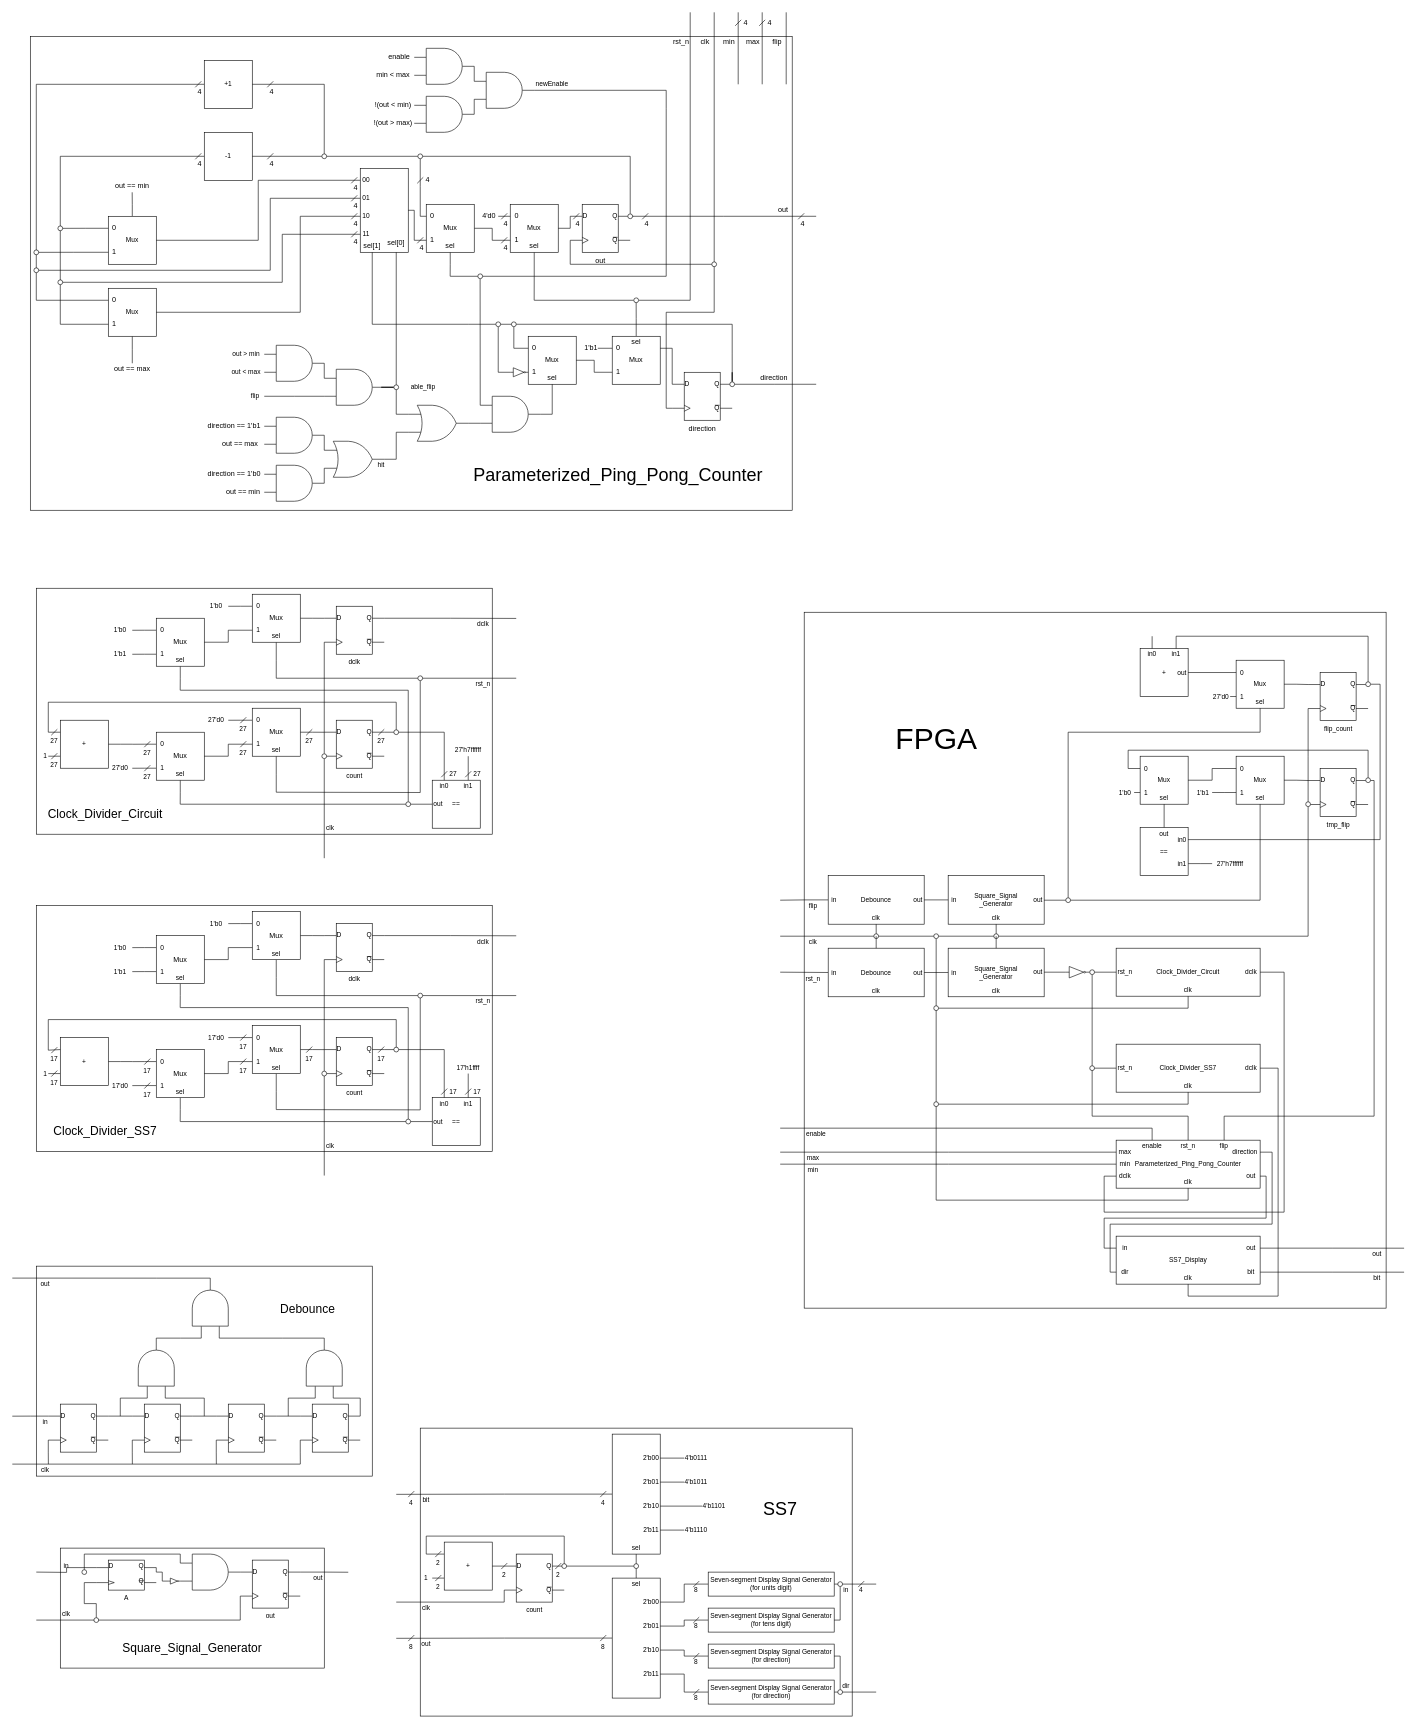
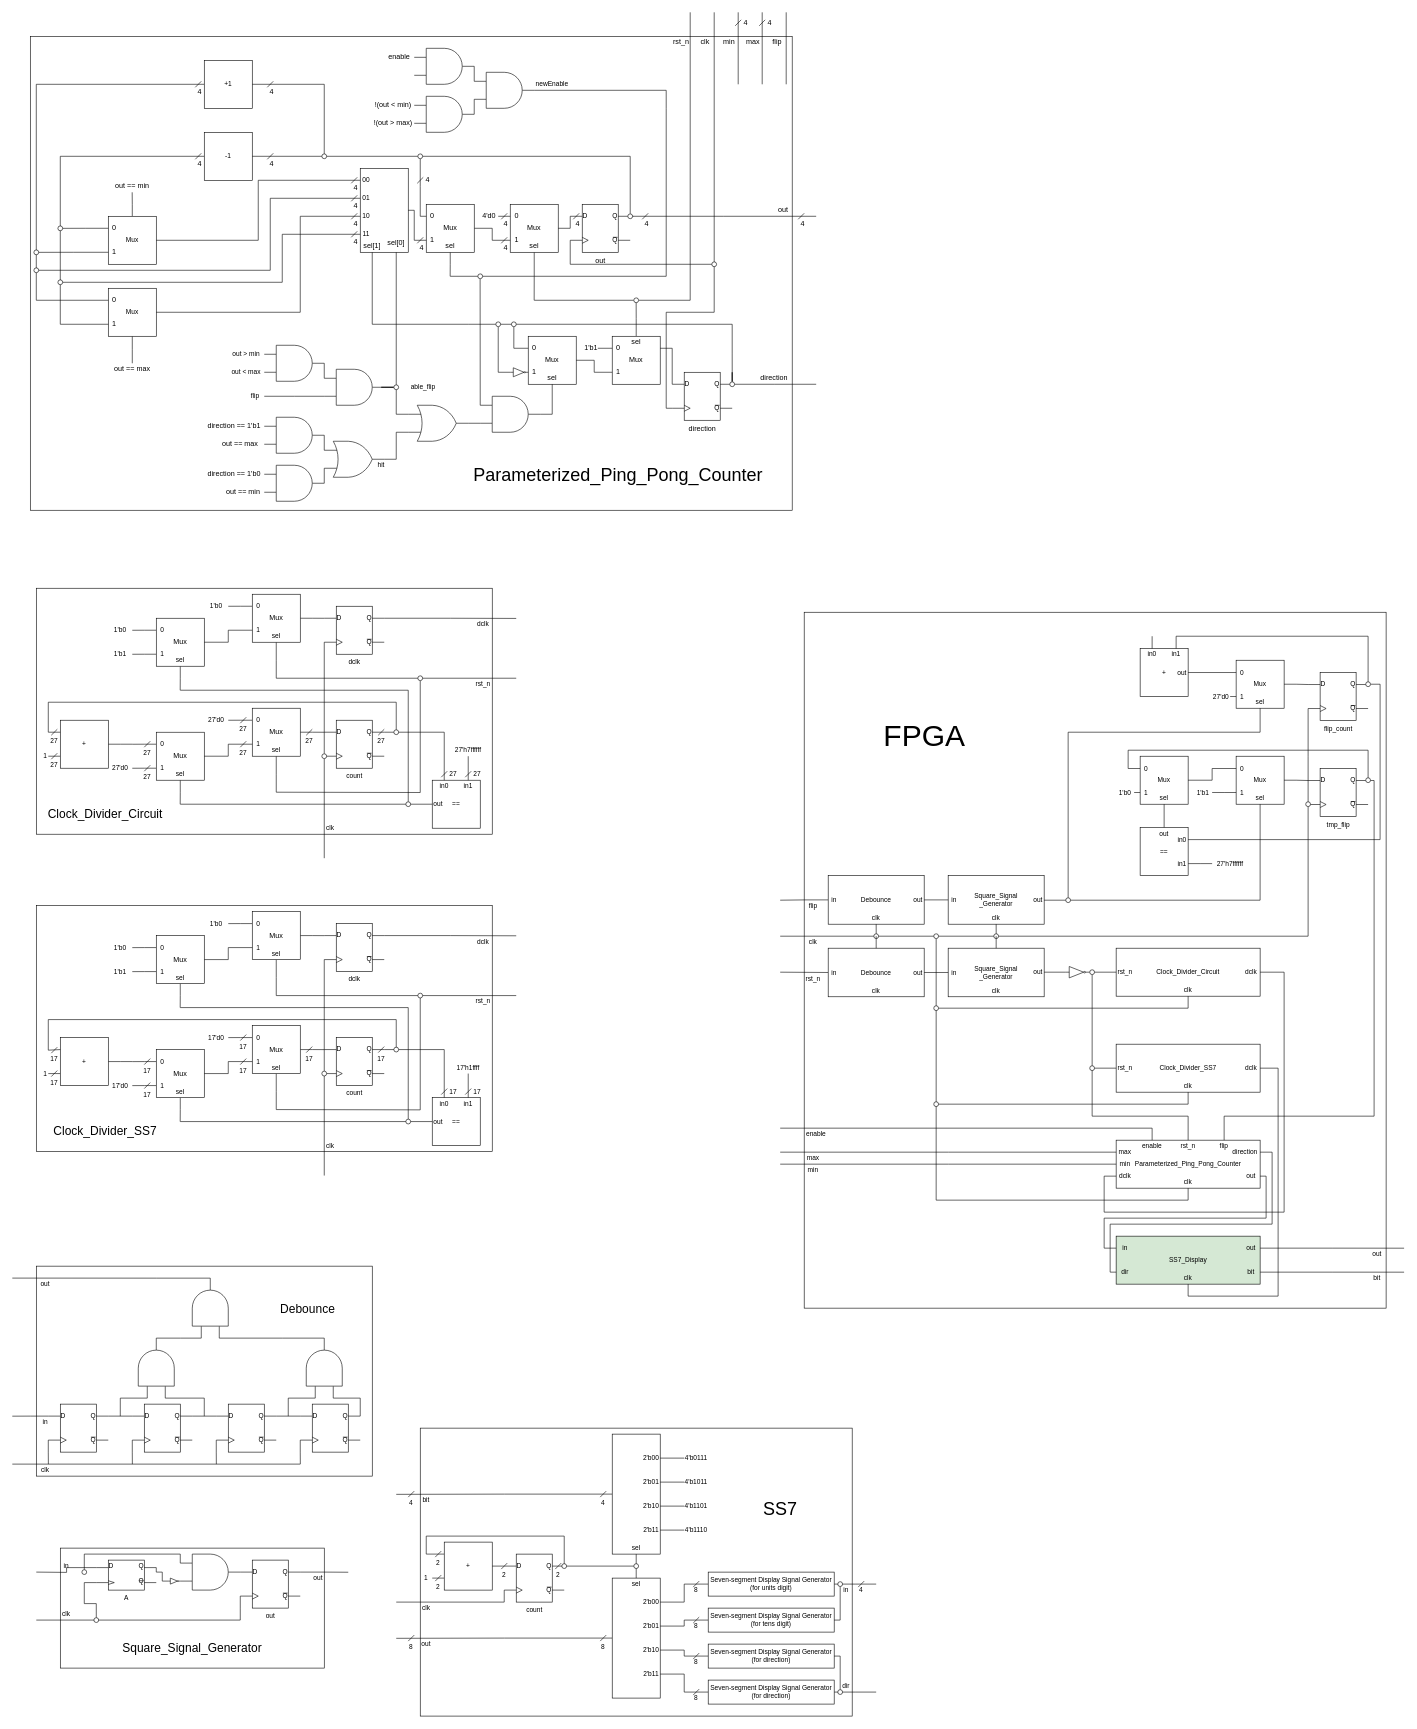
node "min < max": removed
node "FPGA": moved (936, 738) -> (924, 735)
node "SS7_Display": fillcolor #ffffff -> #d5e8d4
node "4'b1101": moved (714, 1506) -> (696, 1506)
